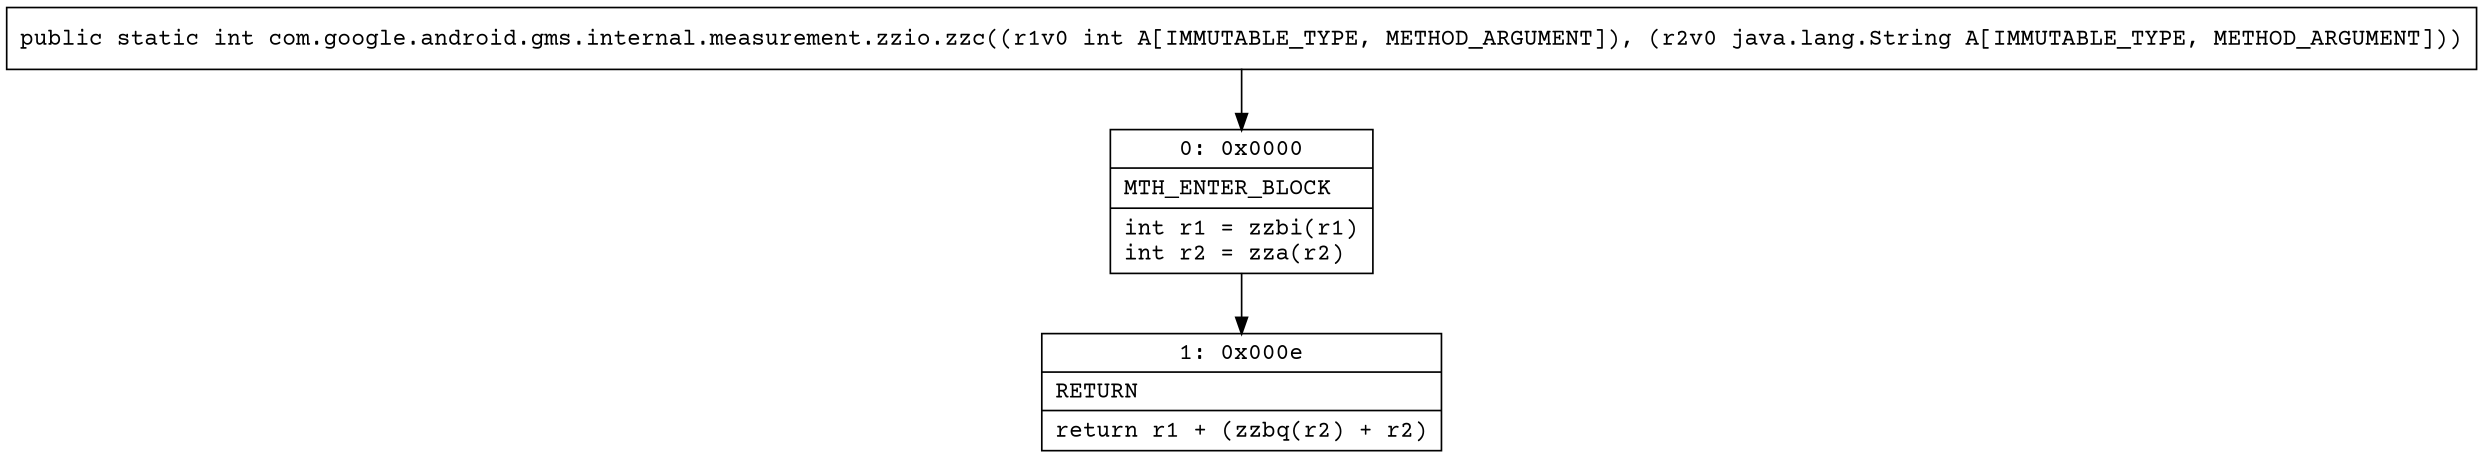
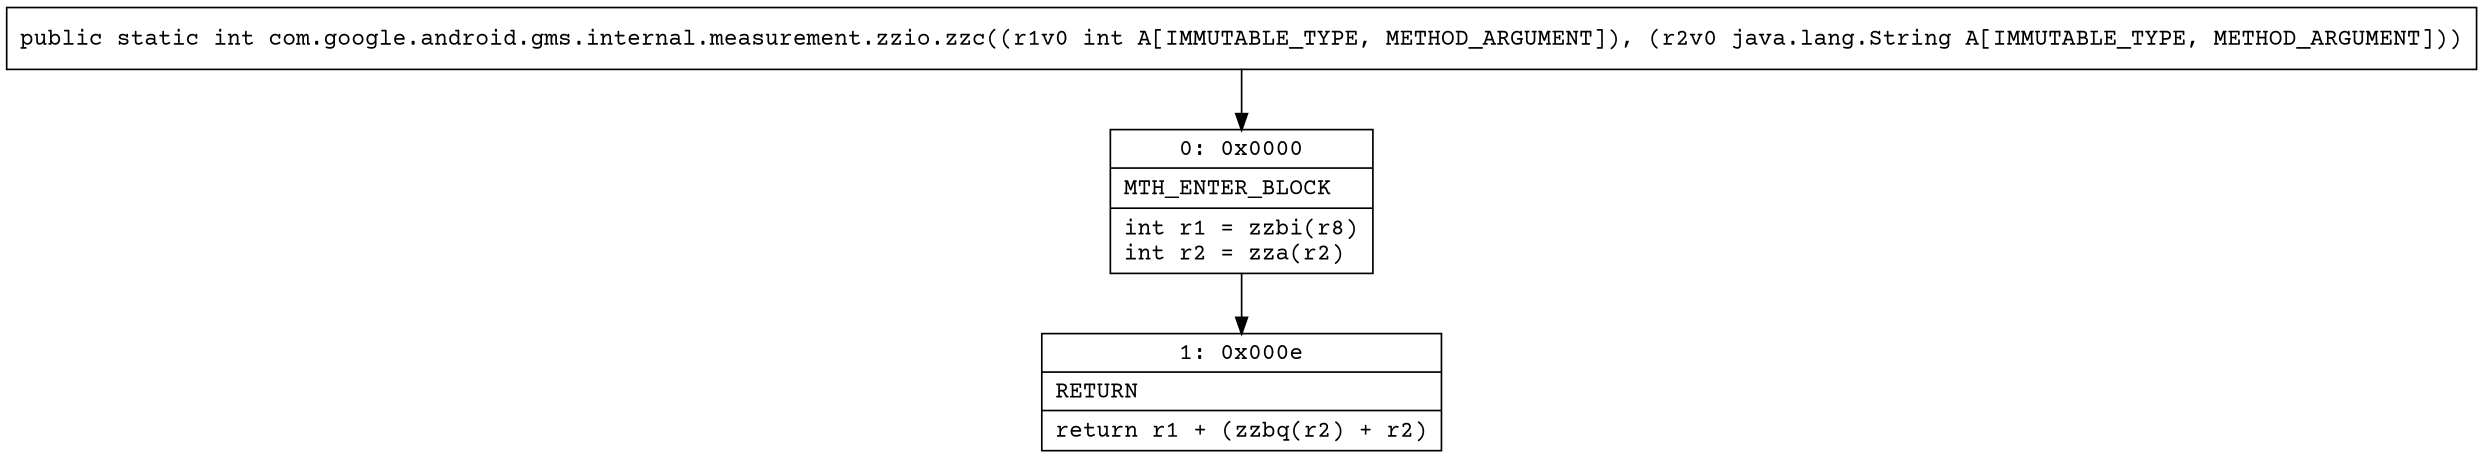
node "0: 0x0000": text "int r1 = zzbi(r1)" -> "int r1 = zzbi(r8)"
